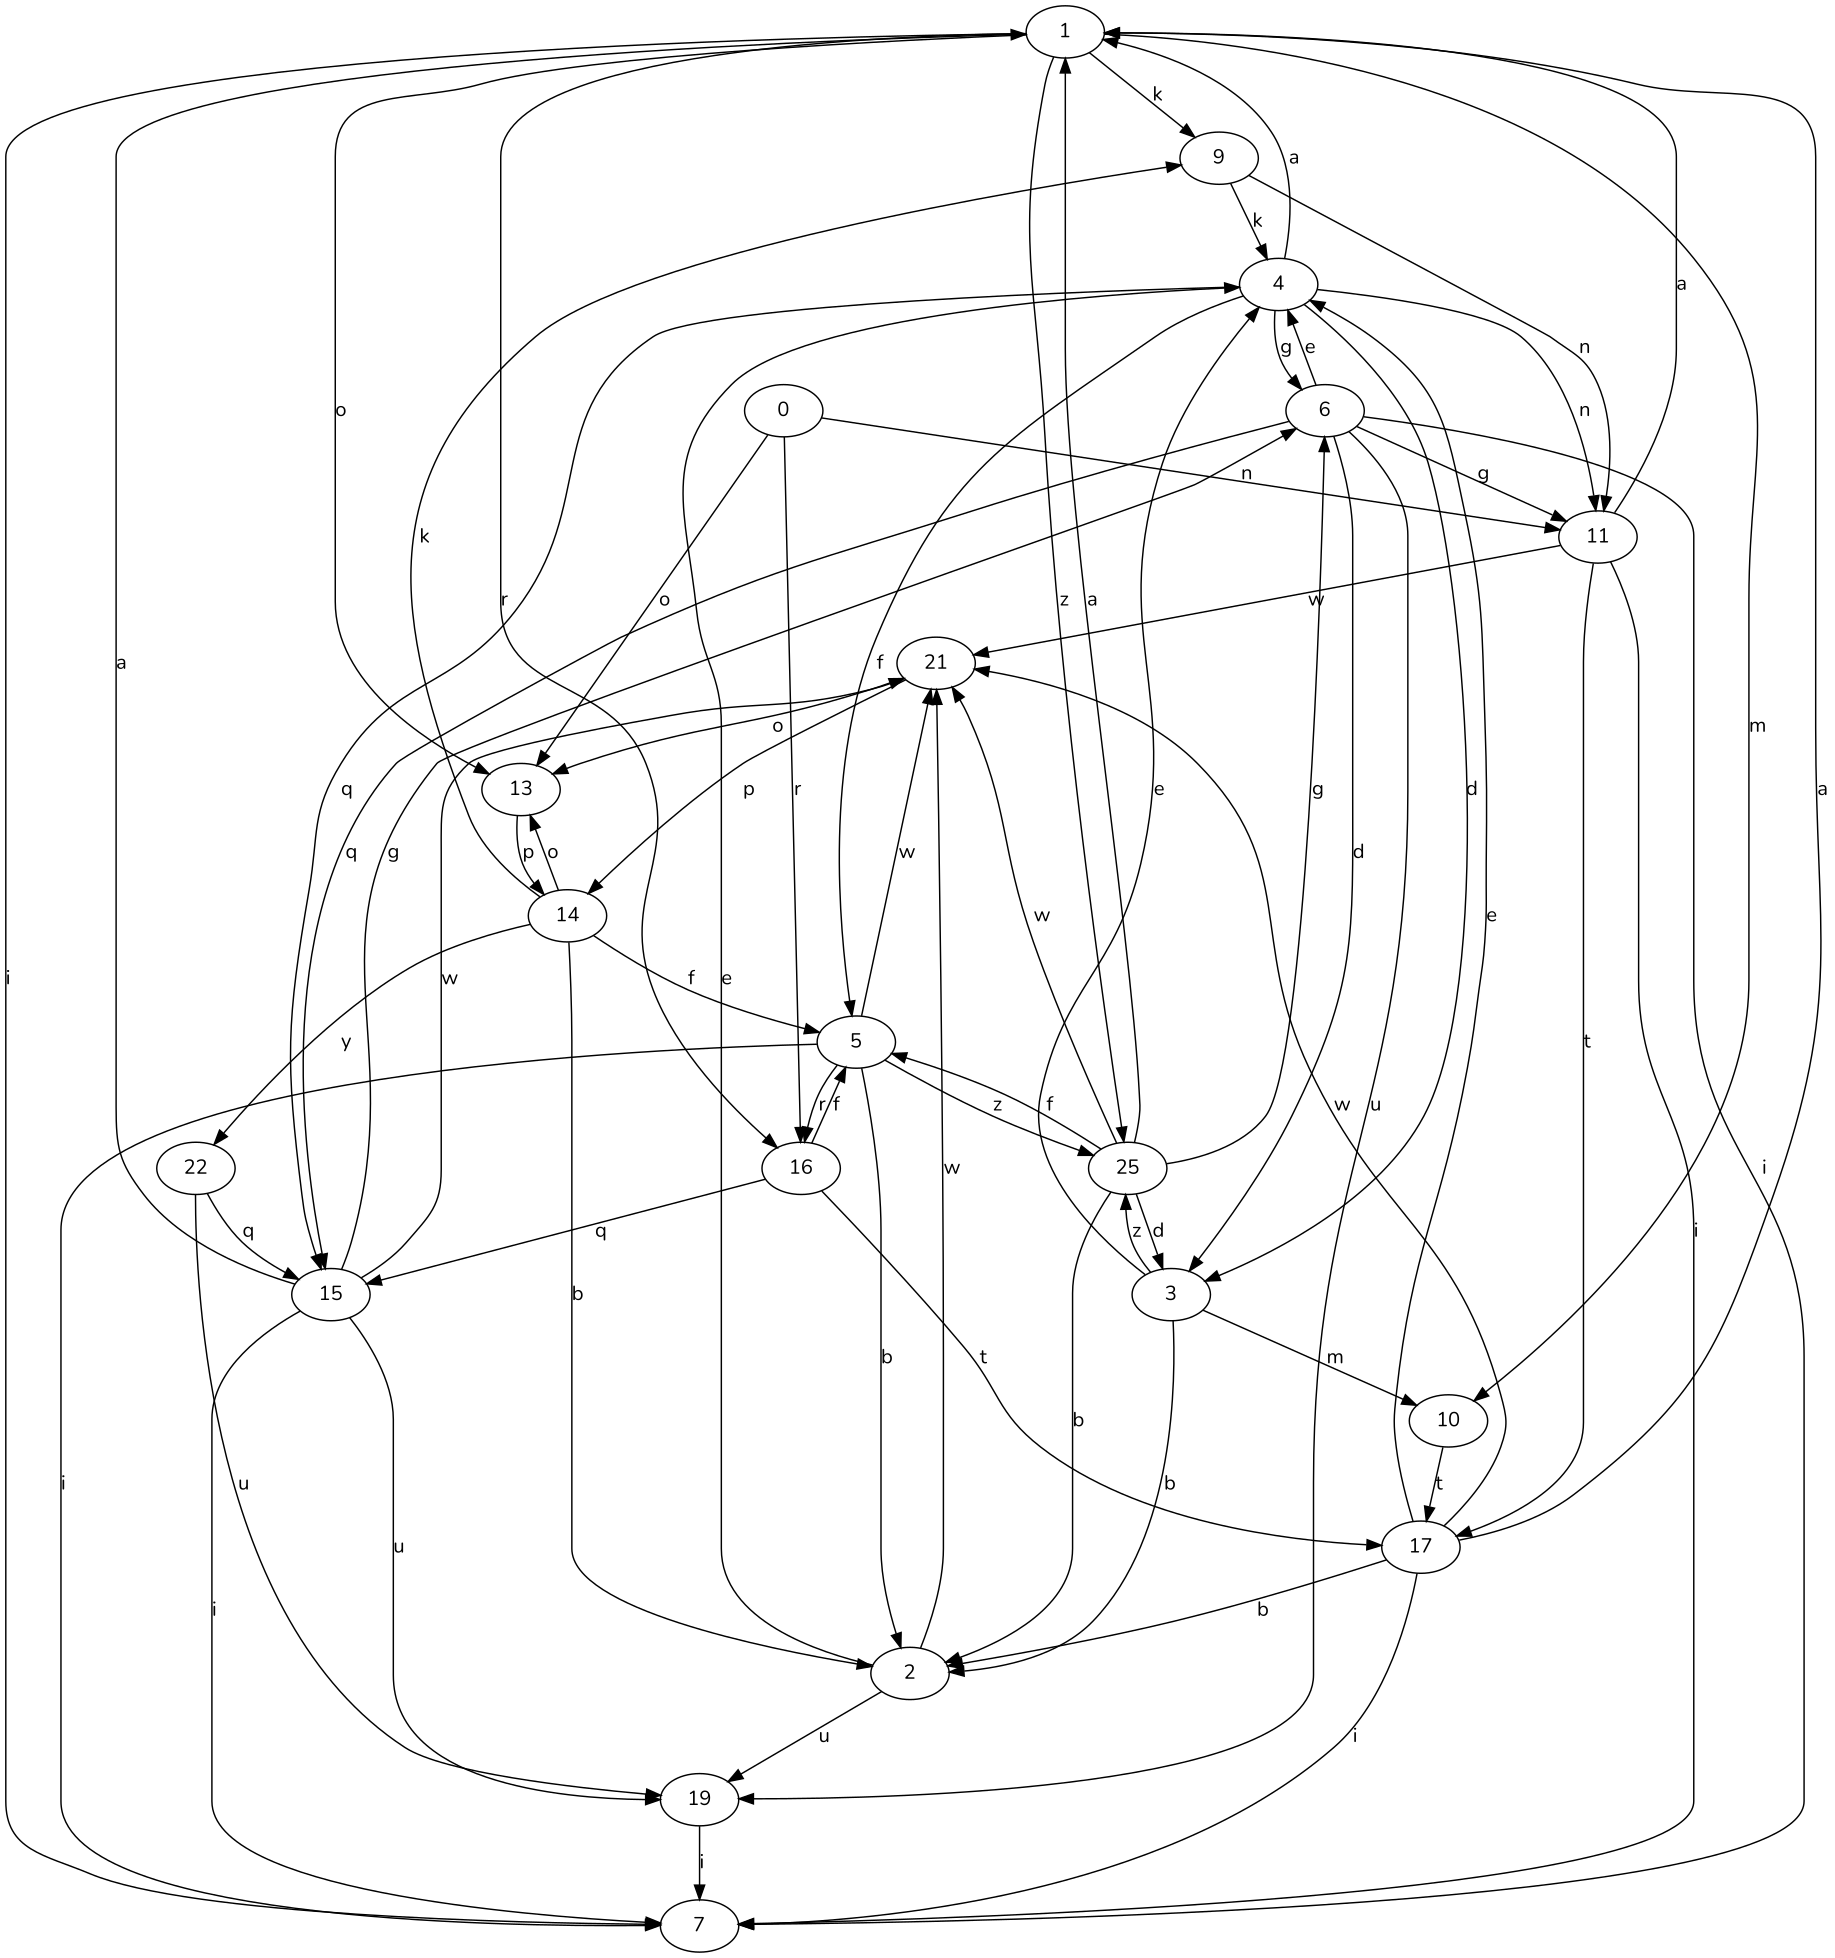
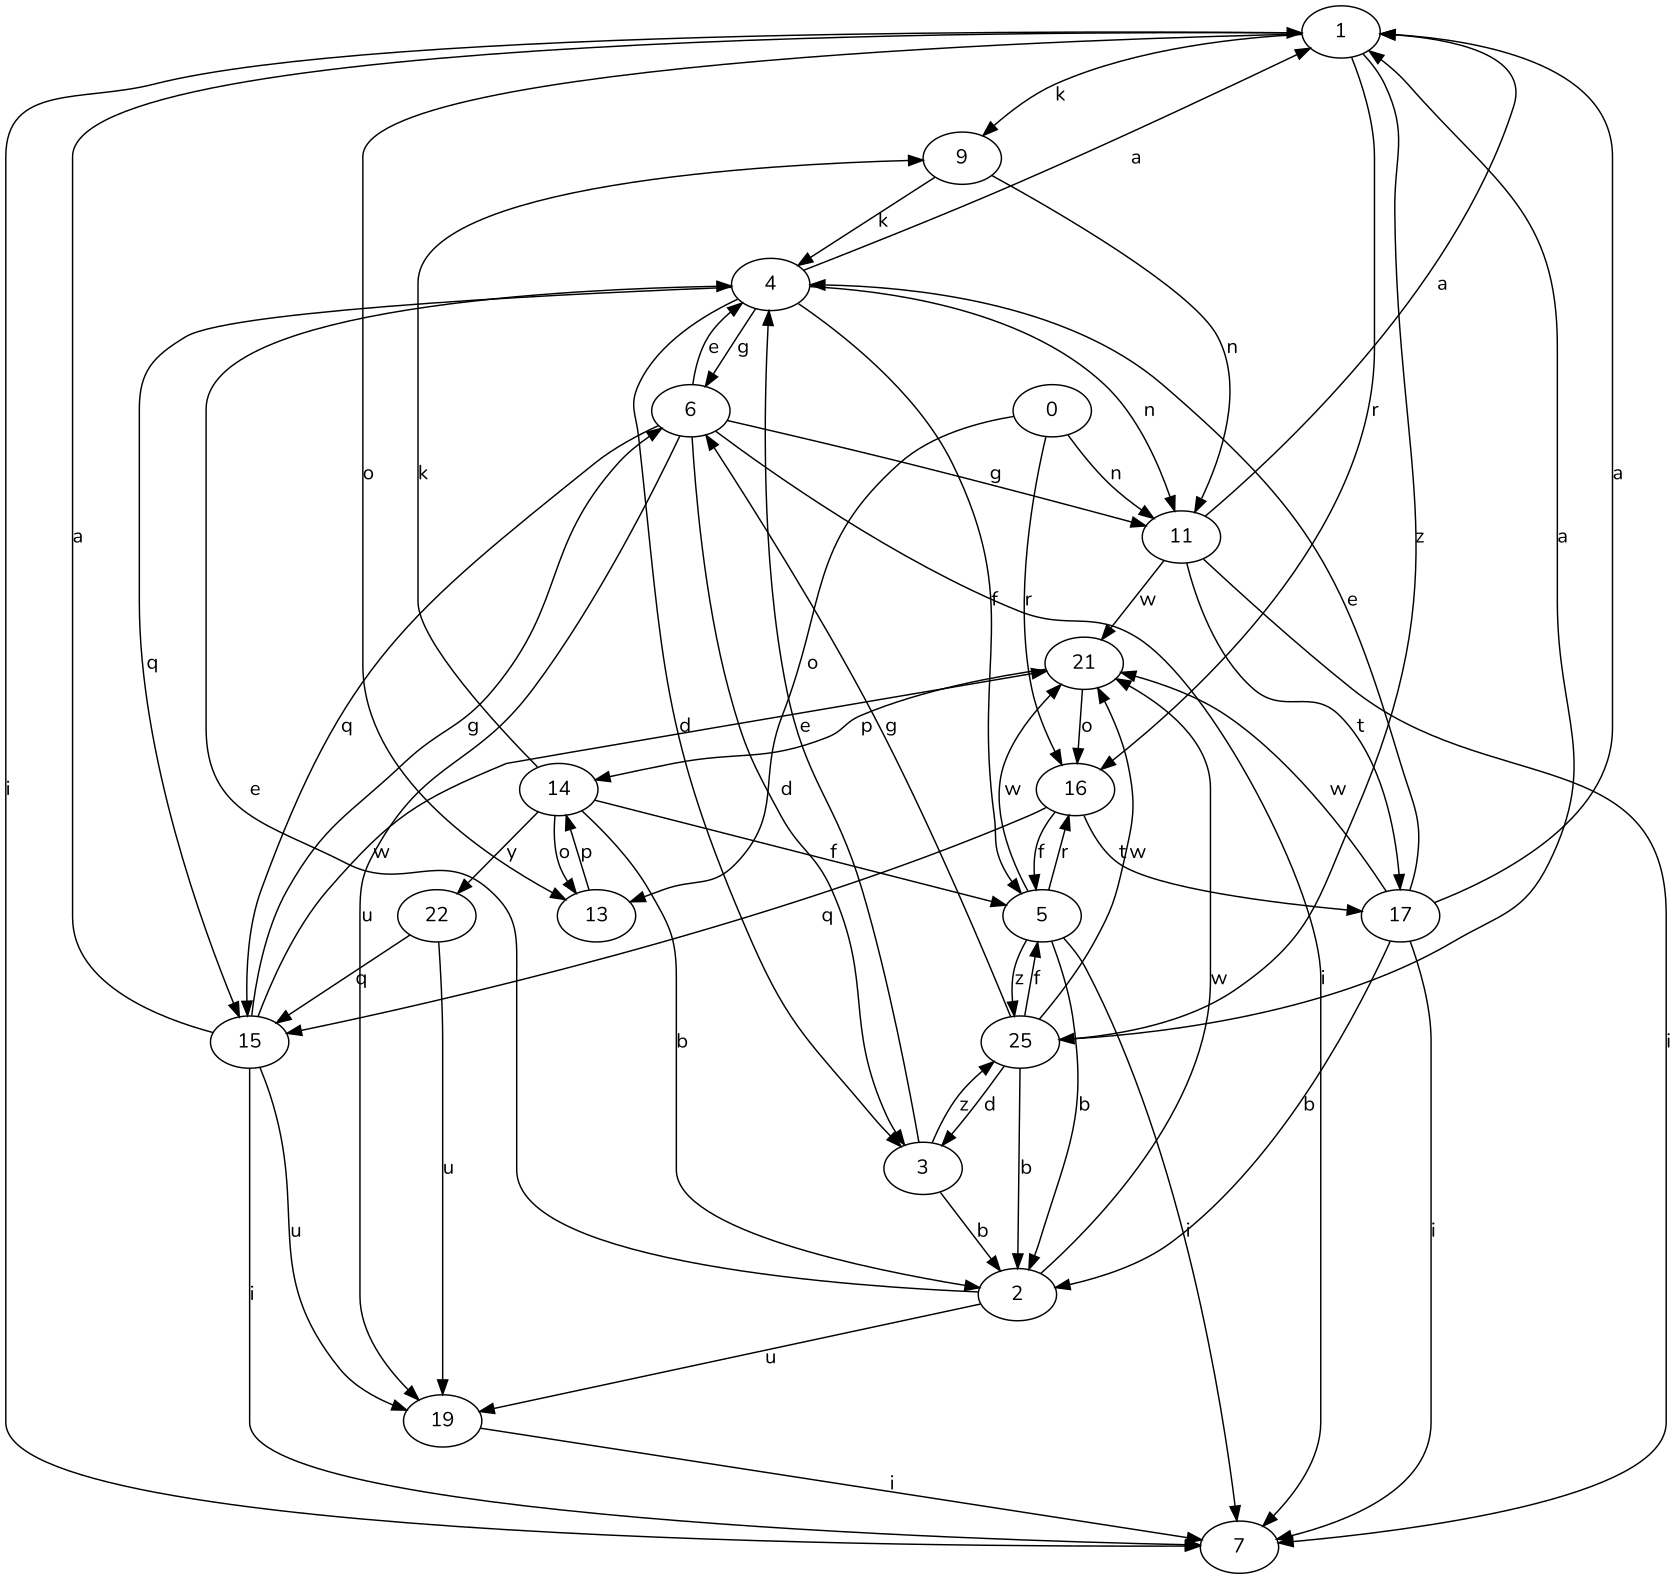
edge "21" -> "13": now "21" -> "16"
node "10": removed
